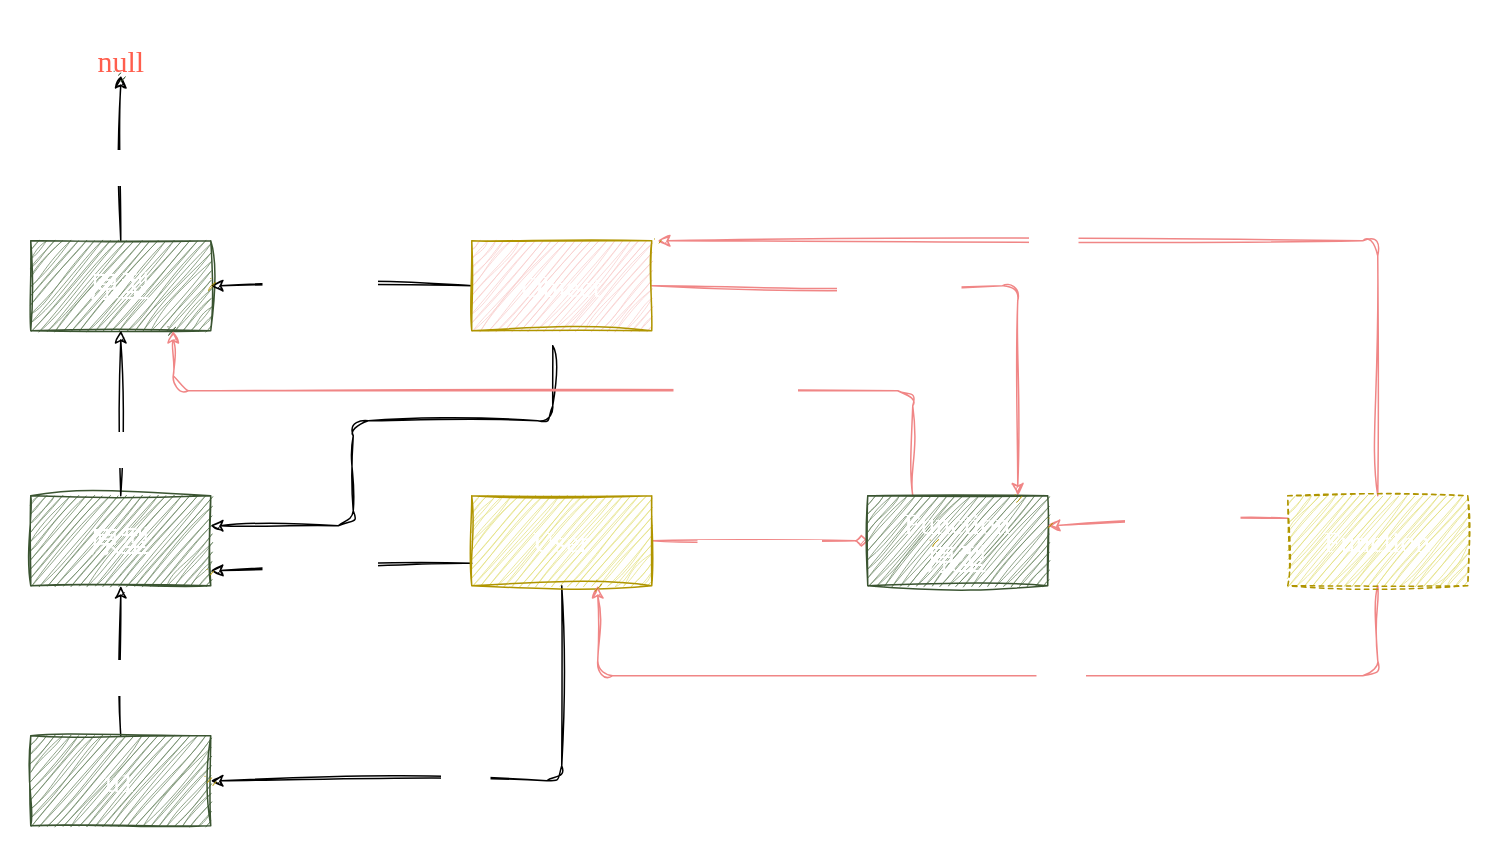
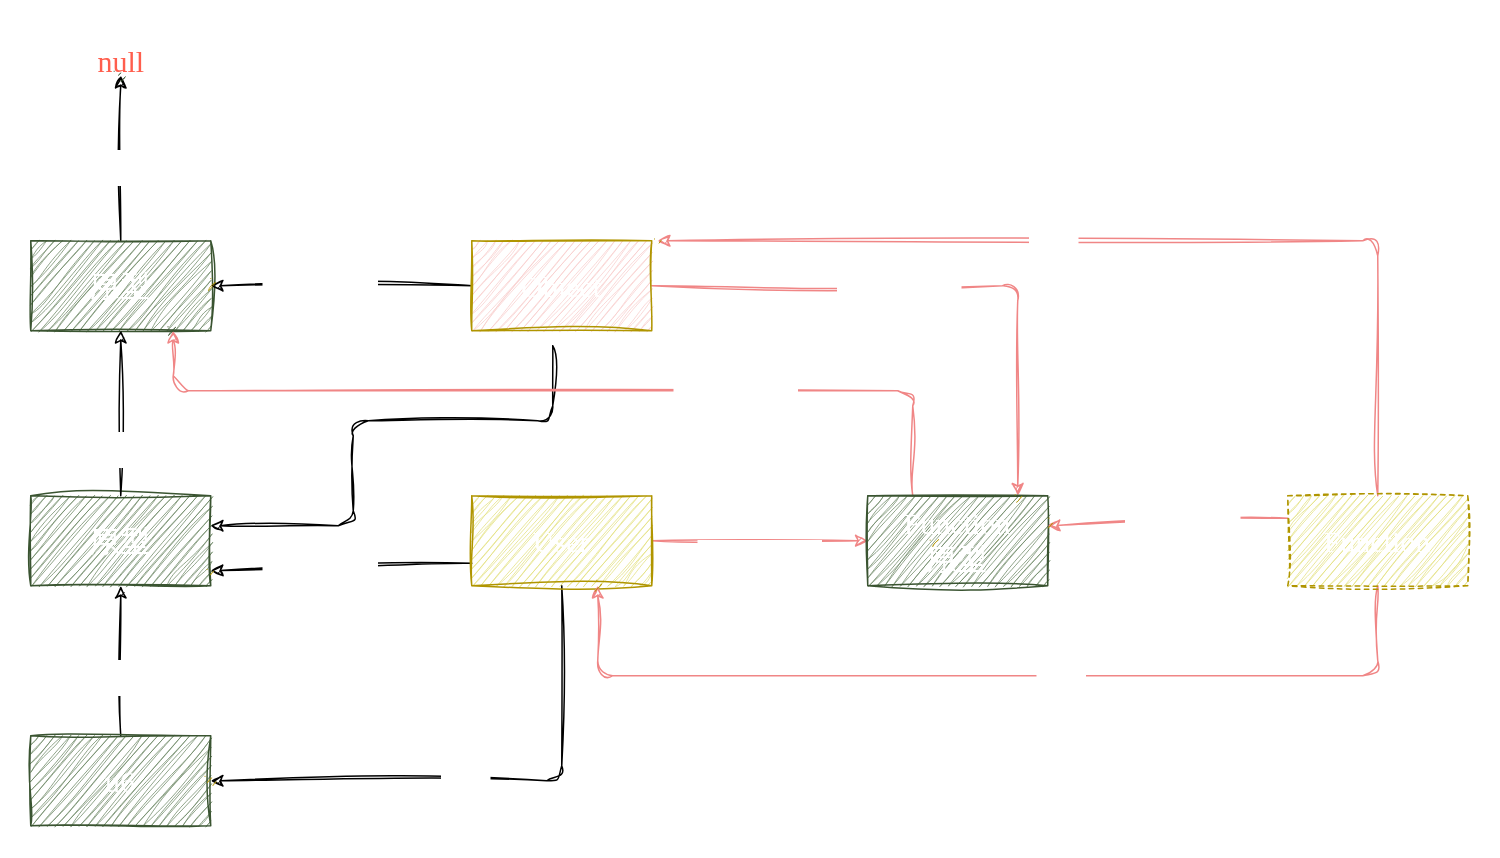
edge "User" -> "Function 原型": arrowhead diamond -> classic
node "u1": label "u1" -> "u6"
